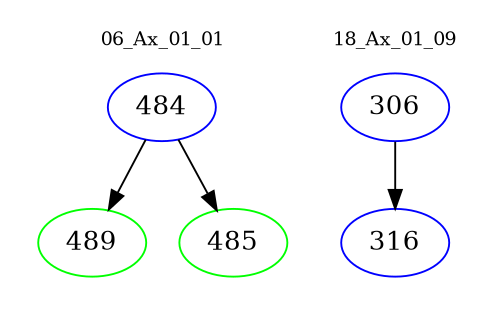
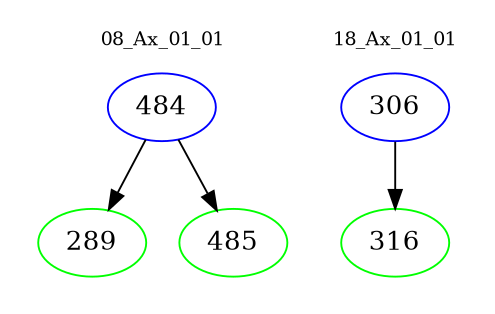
cluster "06_Ax_01_01": label "06_Ax_01_01" -> "08_Ax_01_01"
cluster "18_Ax_01_09": label "18_Ax_01_09" -> "18_Ax_01_01"
node "489": label "489" -> "289"
node "316": color blue -> green
